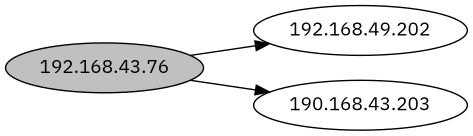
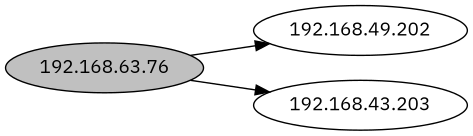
node "192.168.43.76": label "192.168.43.76" -> "192.168.63.76"
node "190.168.43.203": label "190.168.43.203" -> "192.168.43.203"
